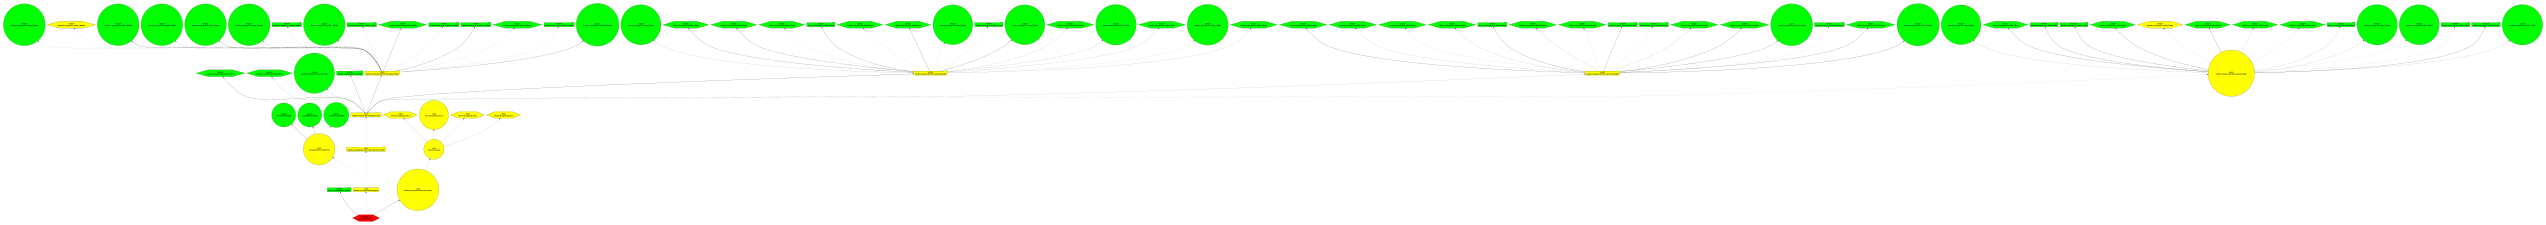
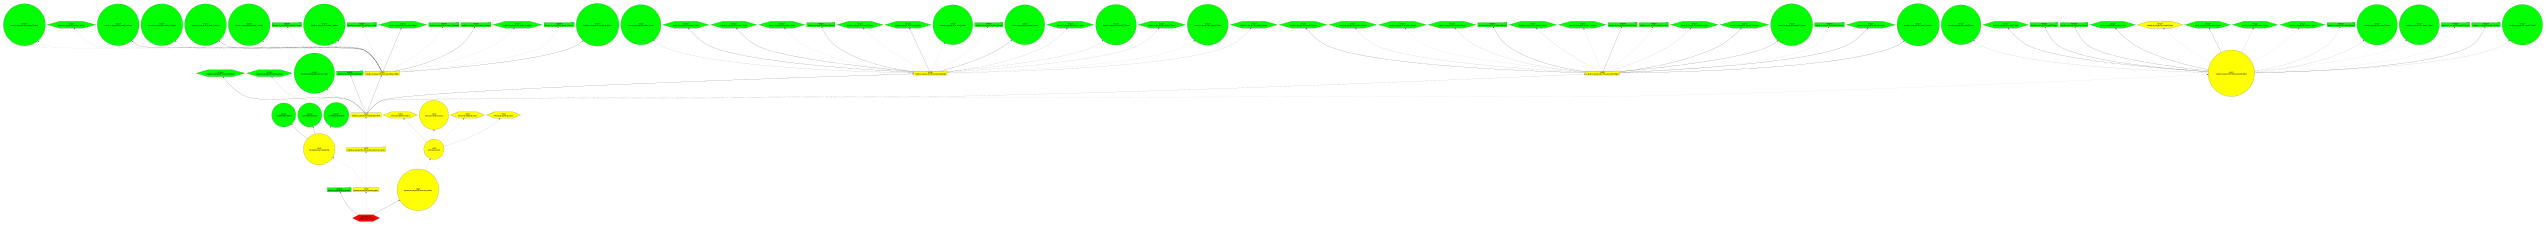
node "<spriteset> tarpaulin_car_pony_gen_5B_ss_loading_1_unflipped": fillcolor yellow -> green
